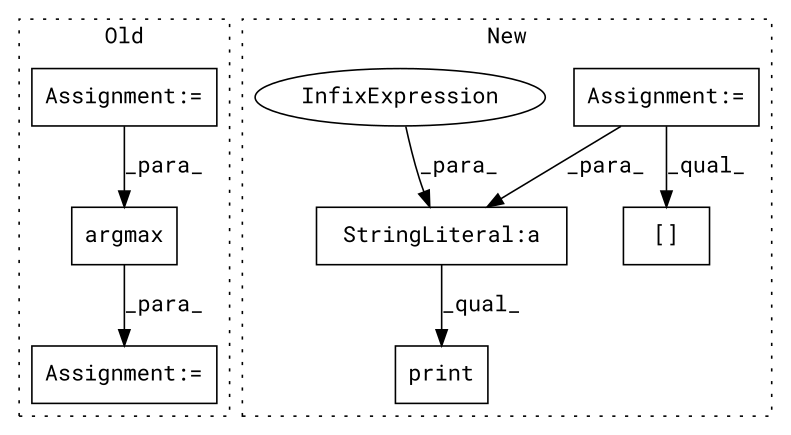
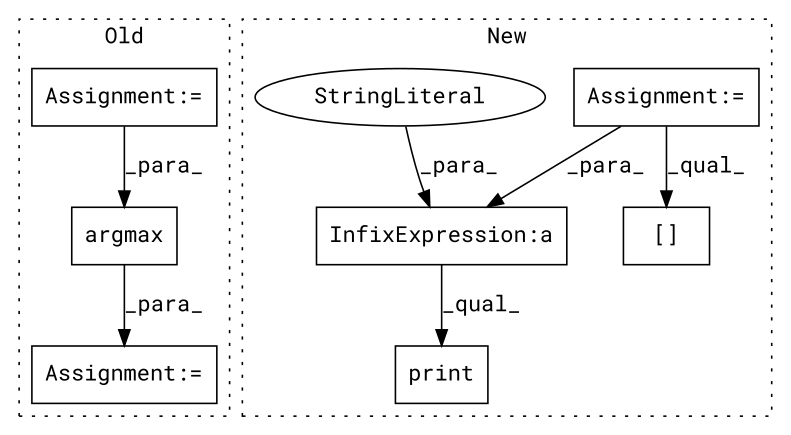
node "InfixExpression": label "InfixExpression" -> "StringLiteral"
node "StringLiteral:a": label "StringLiteral:a" -> "InfixExpression:a"
